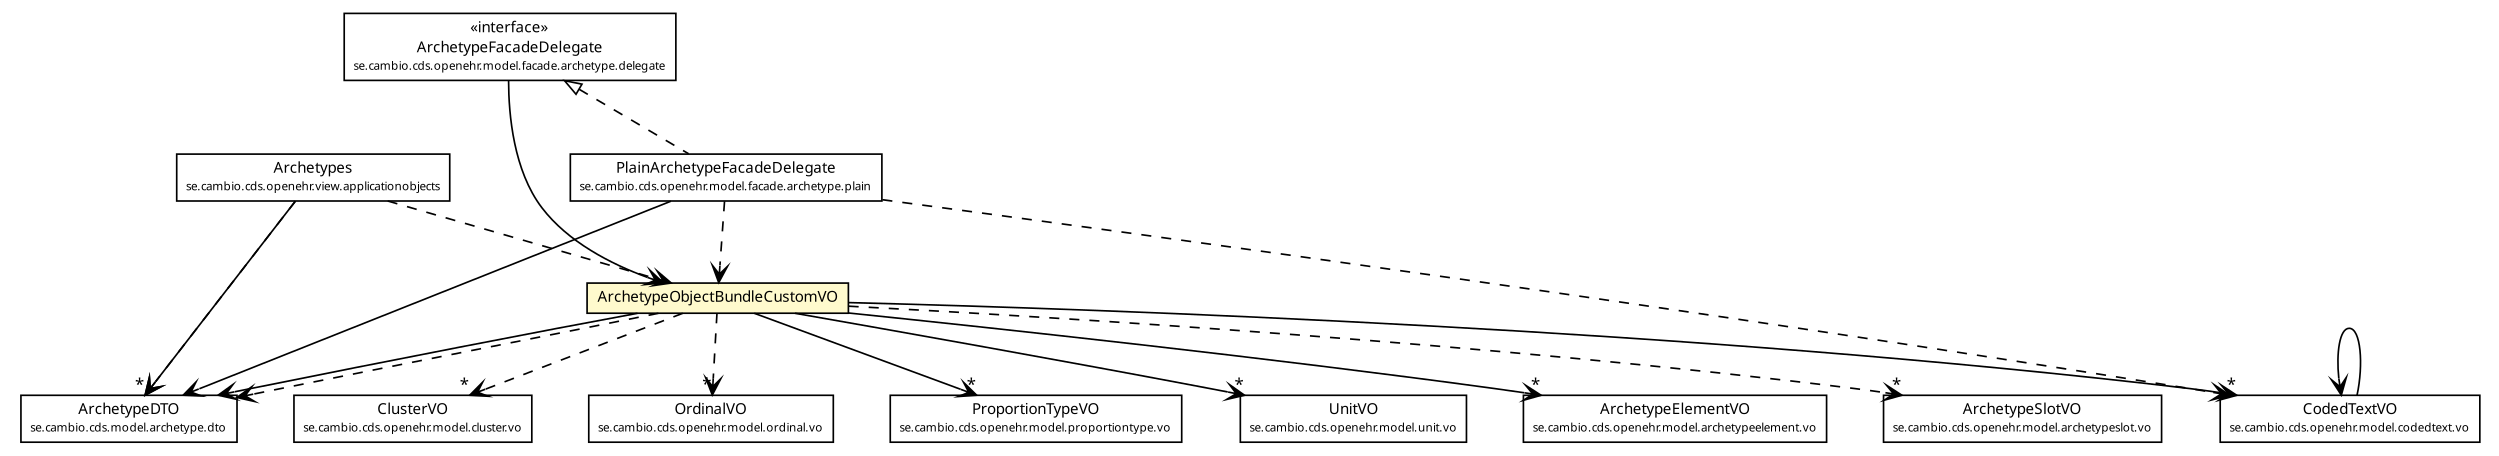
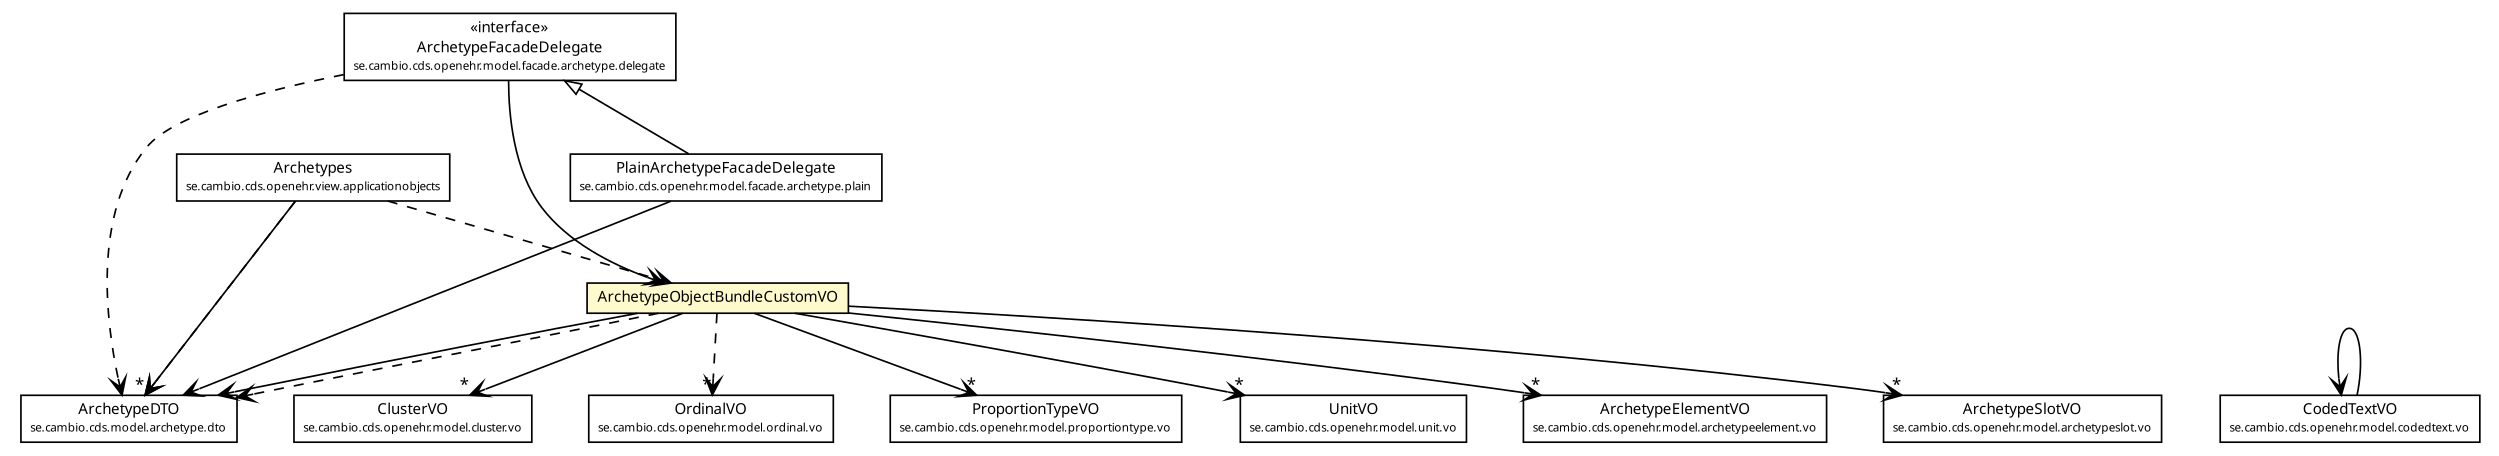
edge "PlainArchetypeFacadeDelegate" -> "ArchetypeFacadeDelegate": style dashed -> solid
edge "ArchetypeFacadeDelegate" -> "ArchetypeDTO": added
edge "PlainArchetypeFacadeDelegate" -> "ArchetypeObjectBundleCustomVO": removed
edge "PlainArchetypeFacadeDelegate" -> "CodedTextVO": removed
edge "ArchetypeObjectBundleCustomVO" -> "CodedTextVO": removed
edge "ArchetypeObjectBundleCustomVO" -> "ArchetypeSlotVO": style dashed -> solid
edge "ArchetypeObjectBundleCustomVO" -> "ClusterVO": style dashed -> solid
